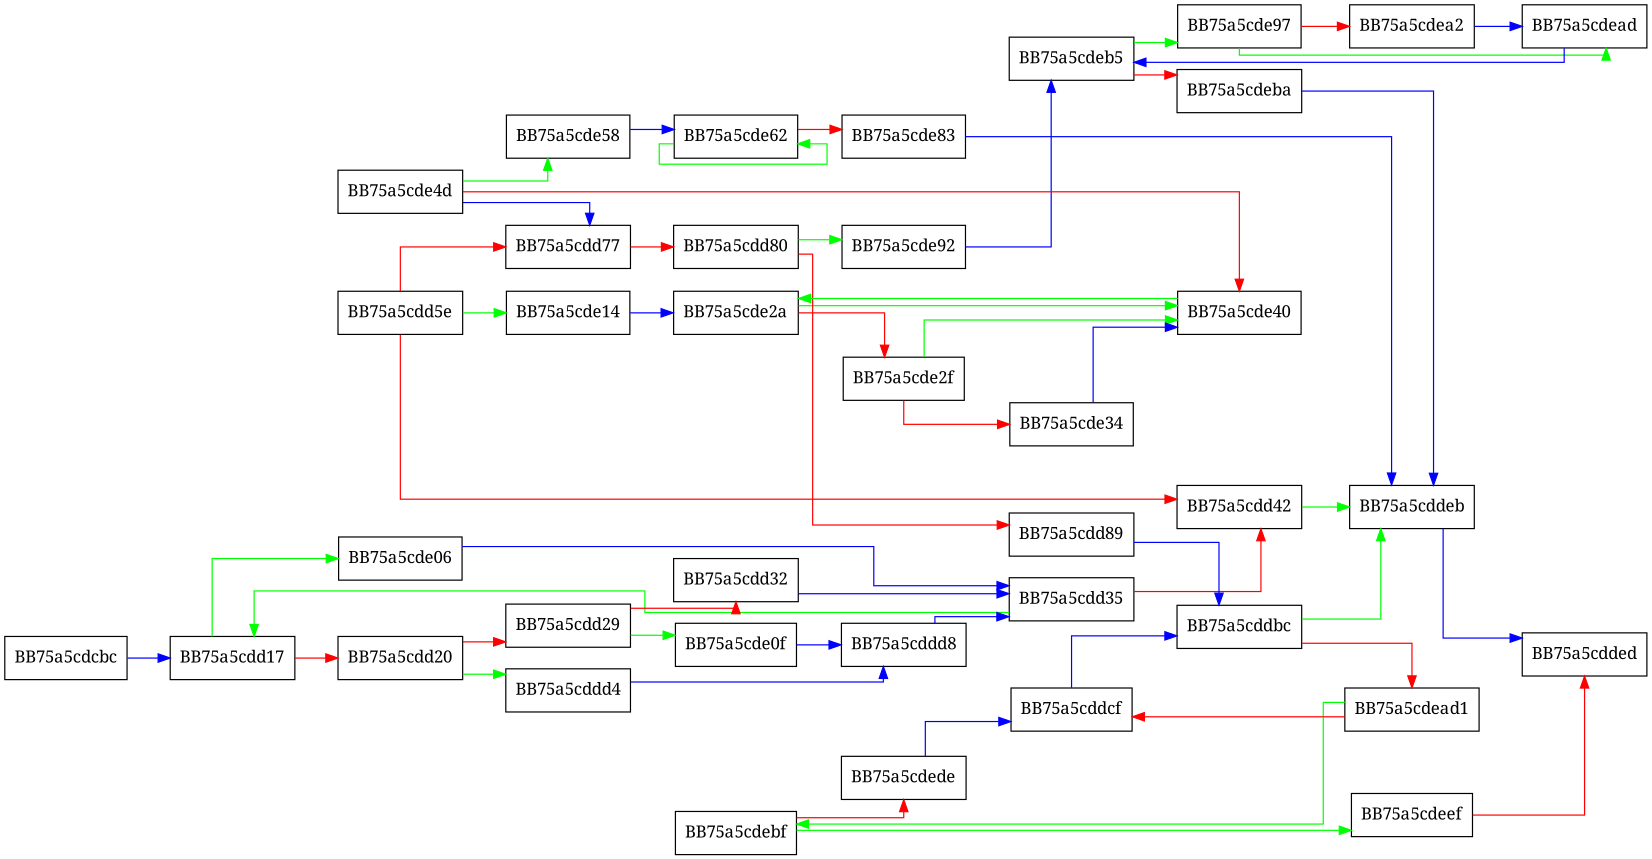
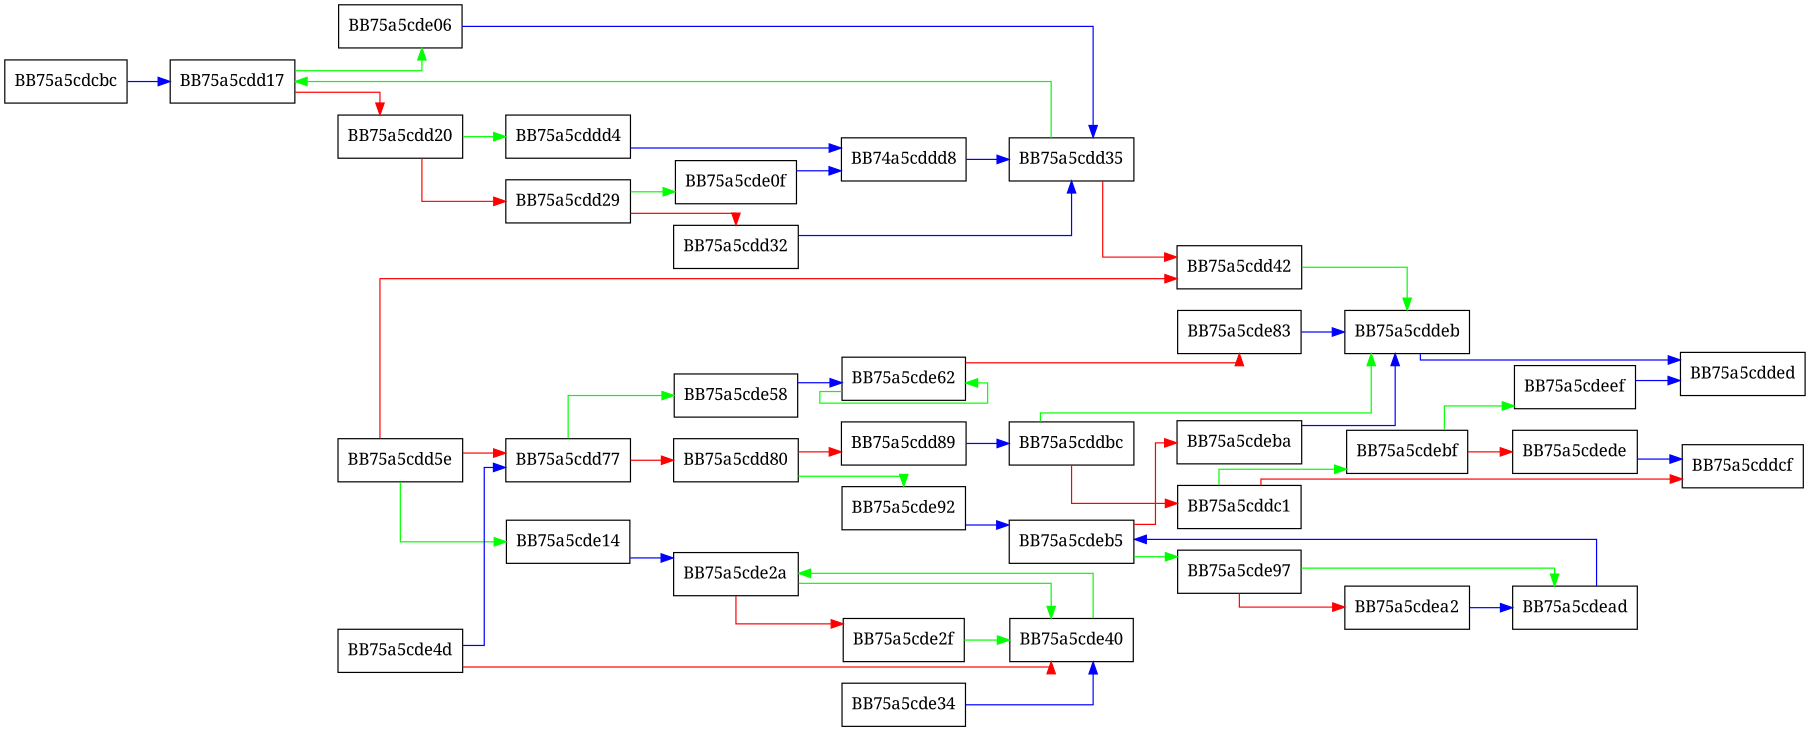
edge "BB75a5cde4d" -> "BB75a5cde58": now "BB75a5cdd77" -> "BB75a5cde58"
edge "BB75a5cde2f" -> "BB75a5cde34": removed
edge "BB75a5cddcf" -> "BB75a5cddbc": removed
node "BB75a5cddd8": label "BB75a5cddd8" -> "BB74a5cddd8"
node "BB75a5cdead1": label "BB75a5cdead1" -> "BB75a5cddc1"
edge "BB75a5cdeef" -> "BB75a5cdded": color red -> blue
